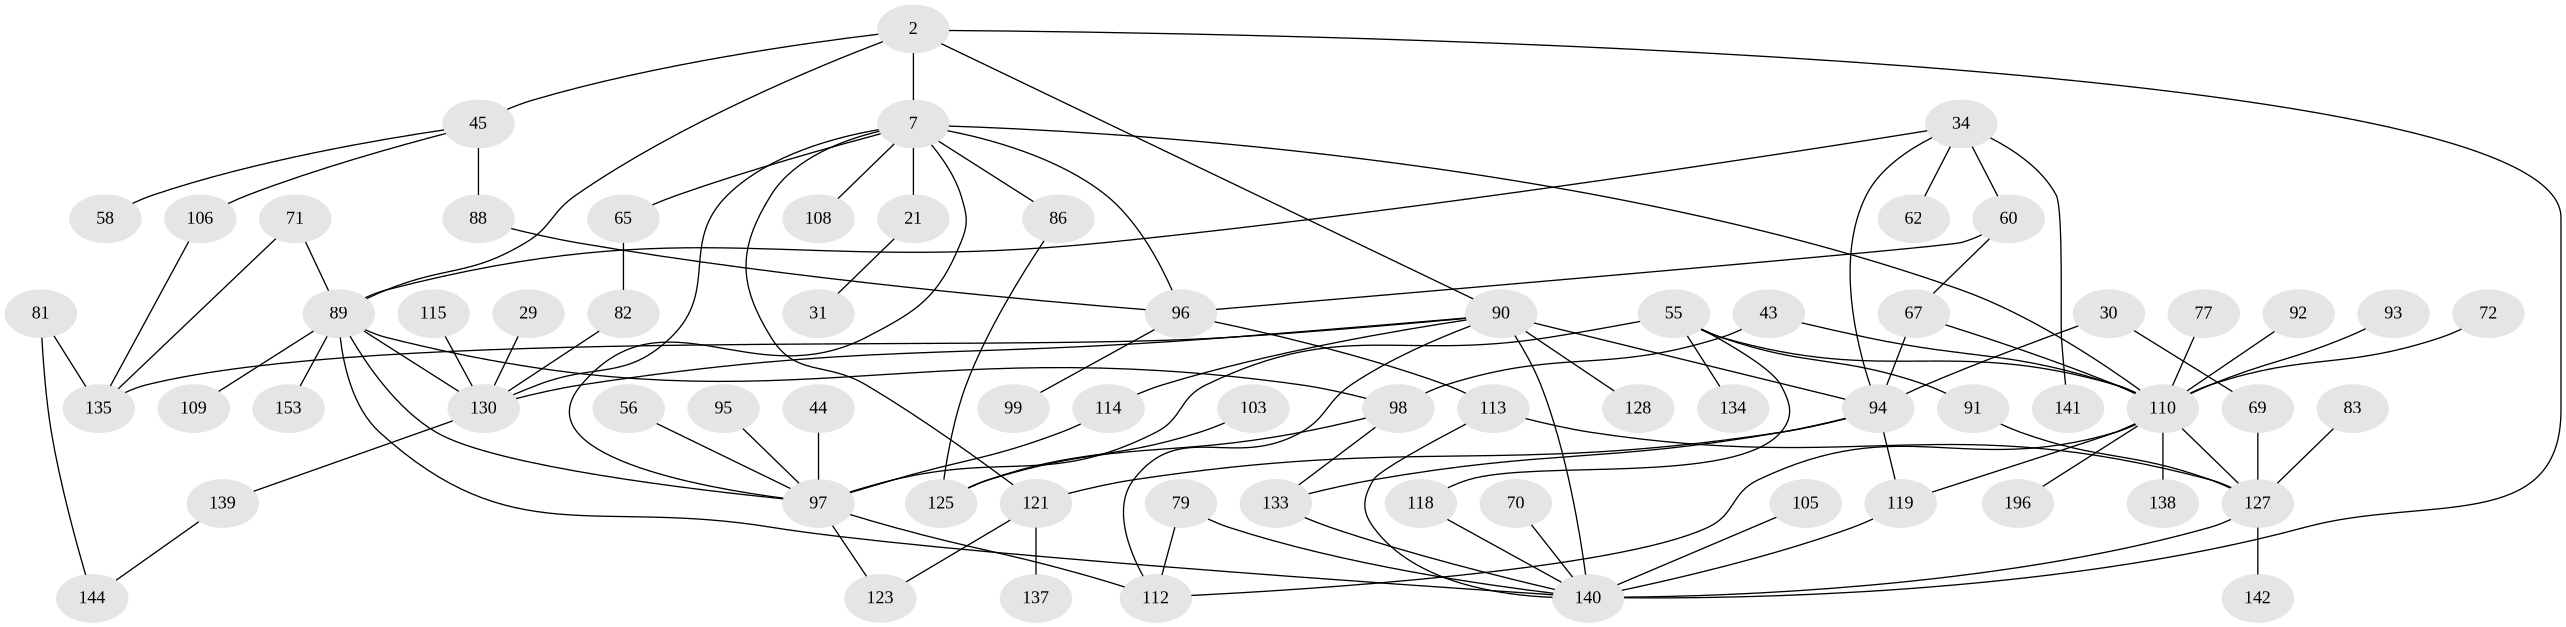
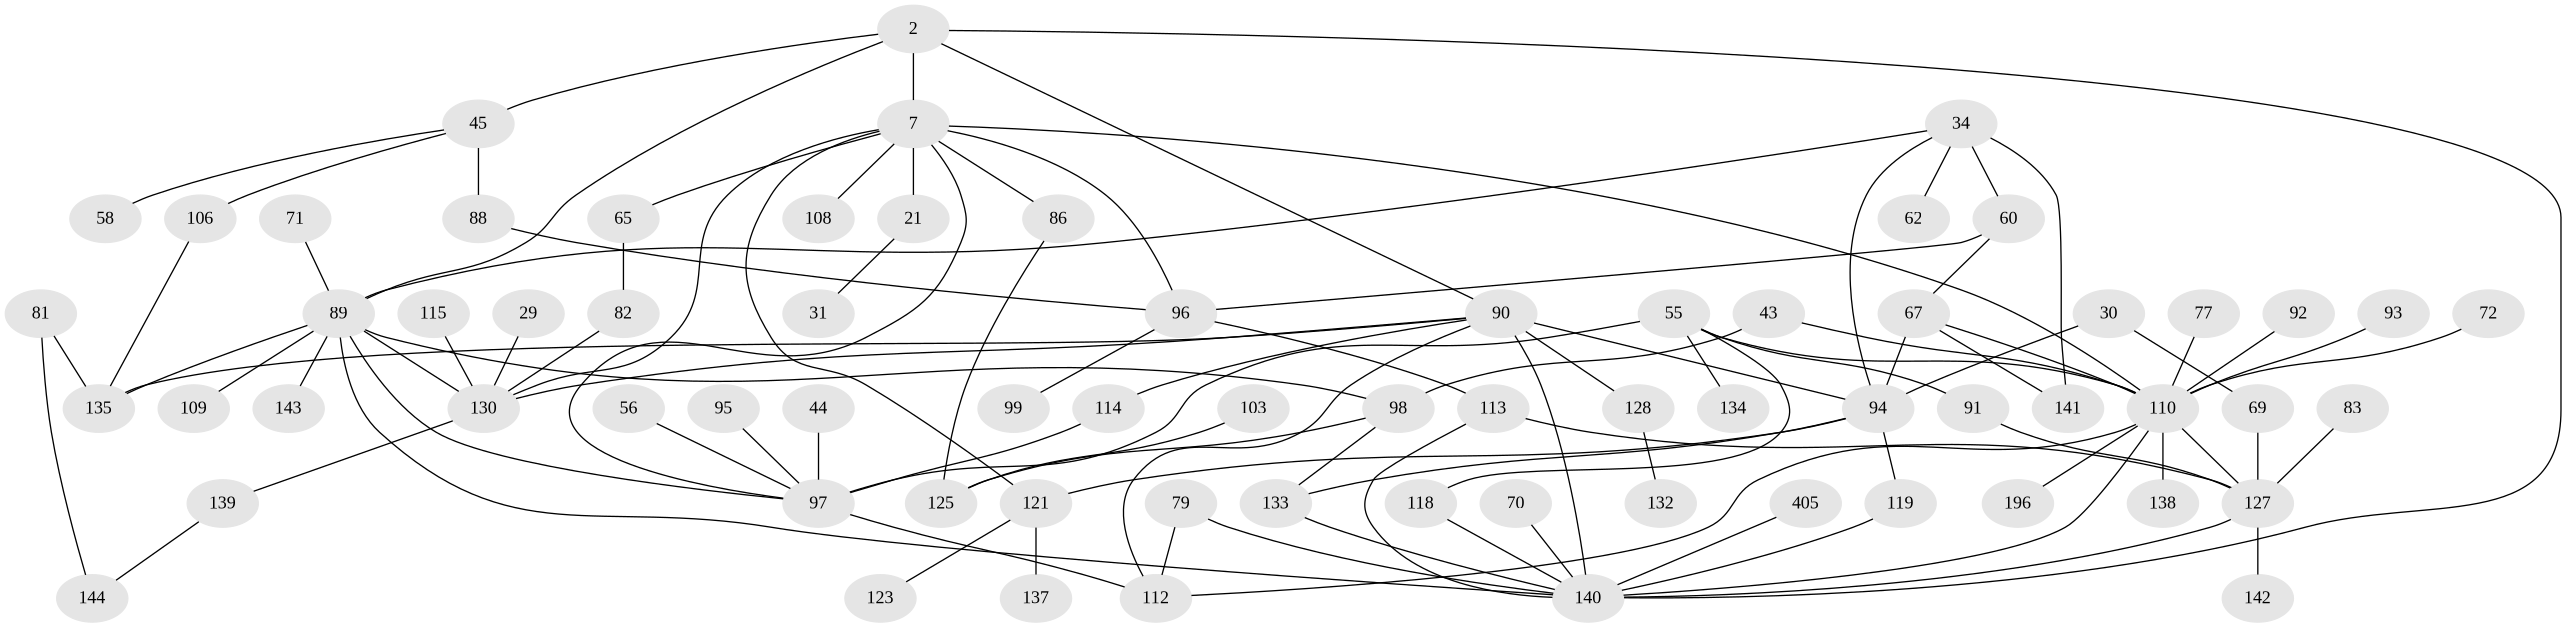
edge "71" -- "135": now "89" -- "135"
edge "67" -- "141": added
node "153": label "153" -> "143"
edge "110" -- "119": now "110" -- "140"
node "132": added
node "105": label "105" -> "405"
edge "97" -- "123": removed
